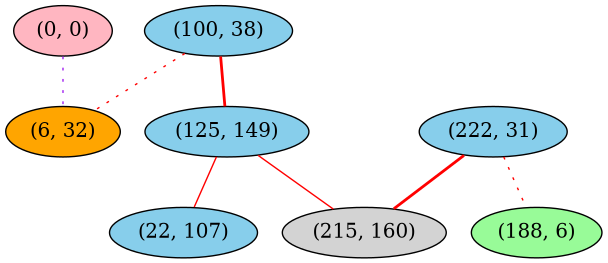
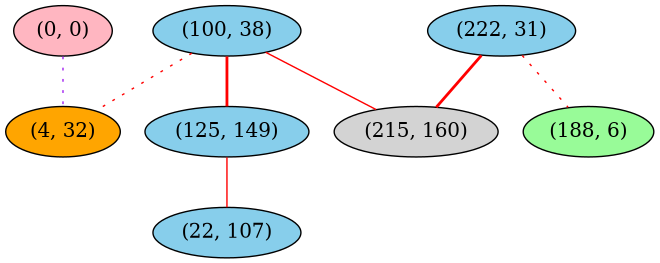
node "(6, 32)": label "(6, 32)" -> "(4, 32)"
edge "(125, 149)" -- "(215, 160)": now "(100, 38)" -- "(215, 160)"
